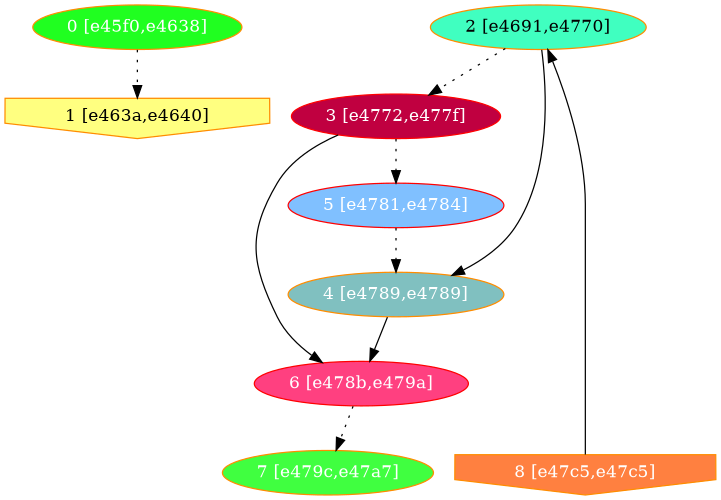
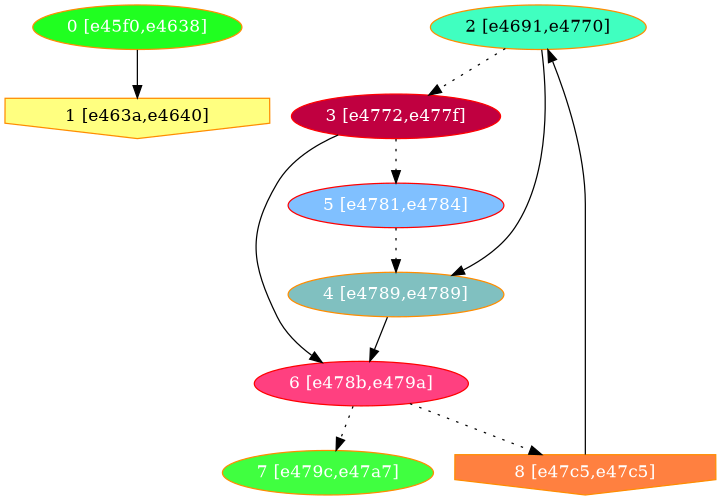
edge "0 [e45f0,e4638]" -> "1 [e463a,e4640]": style dotted -> solid
edge "6 [e478b,e479a]" -> "8 [e47c5,e47c5]": added
